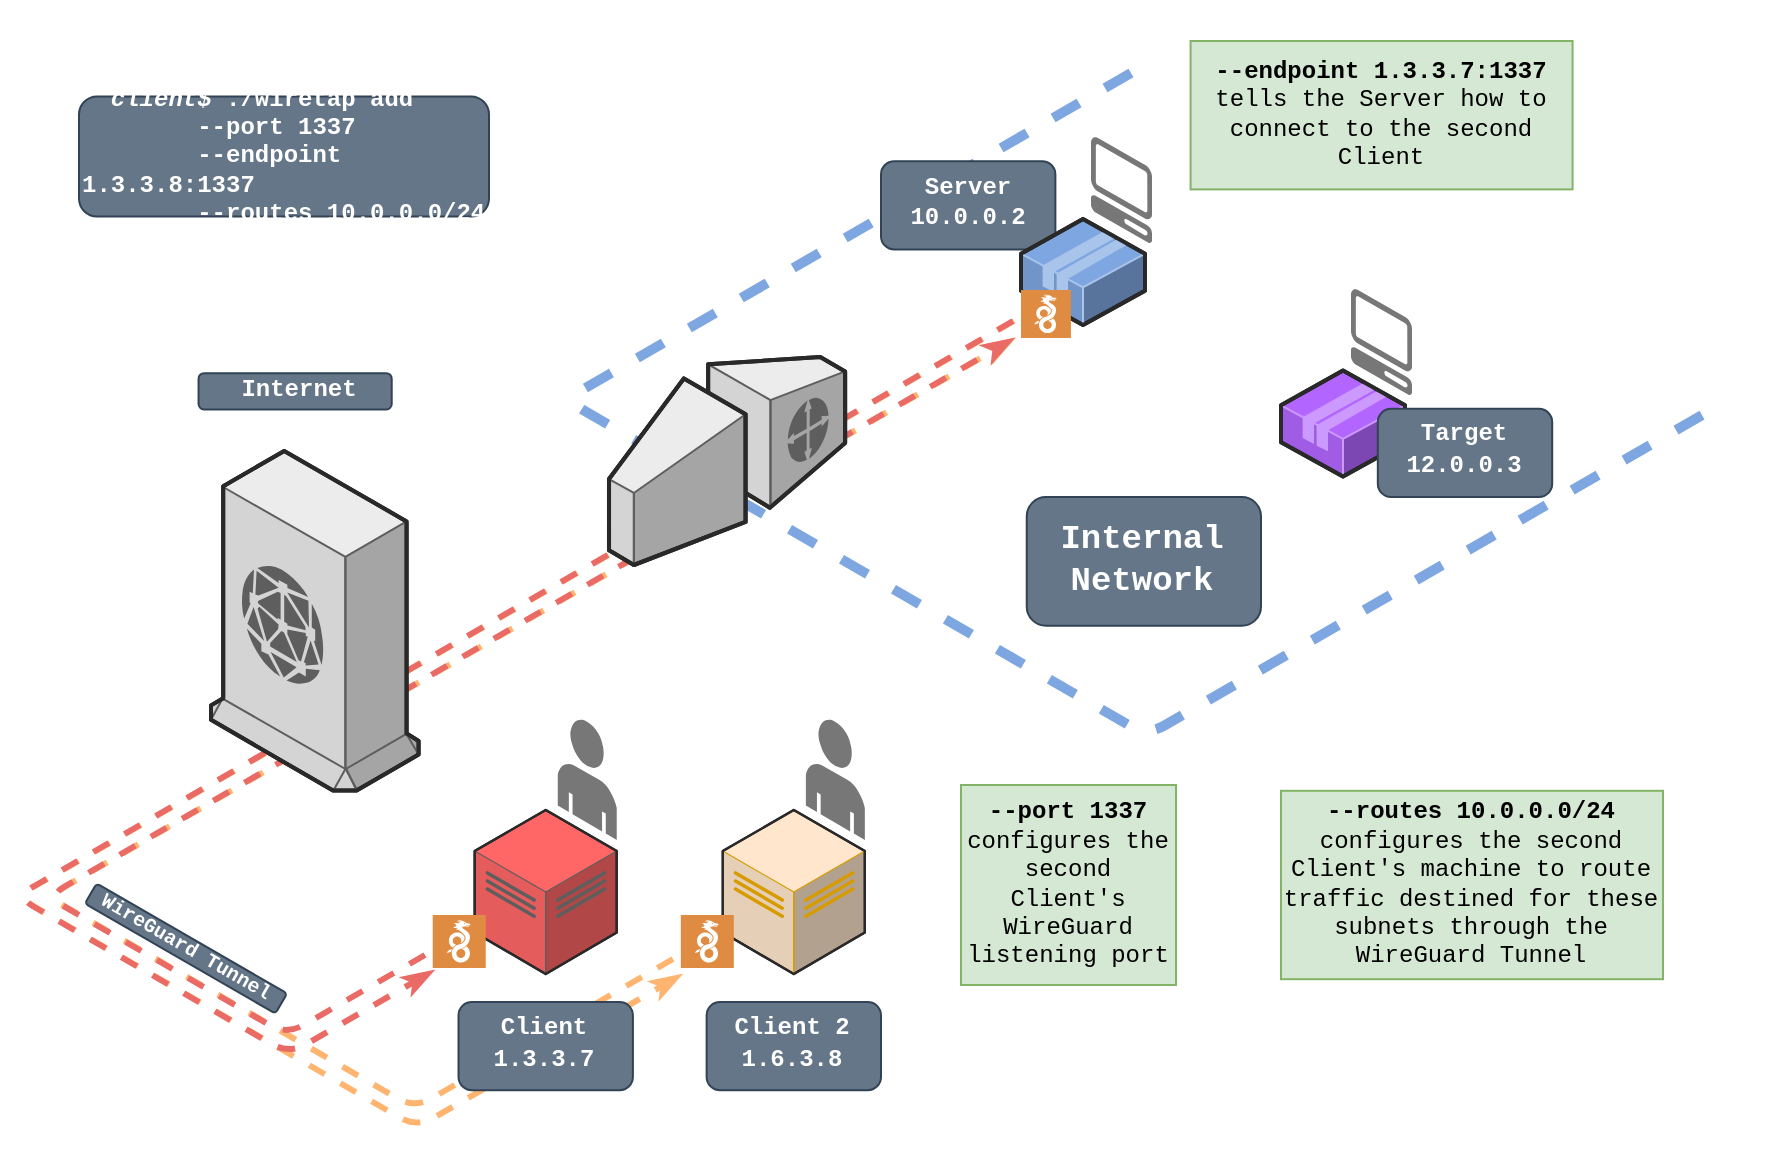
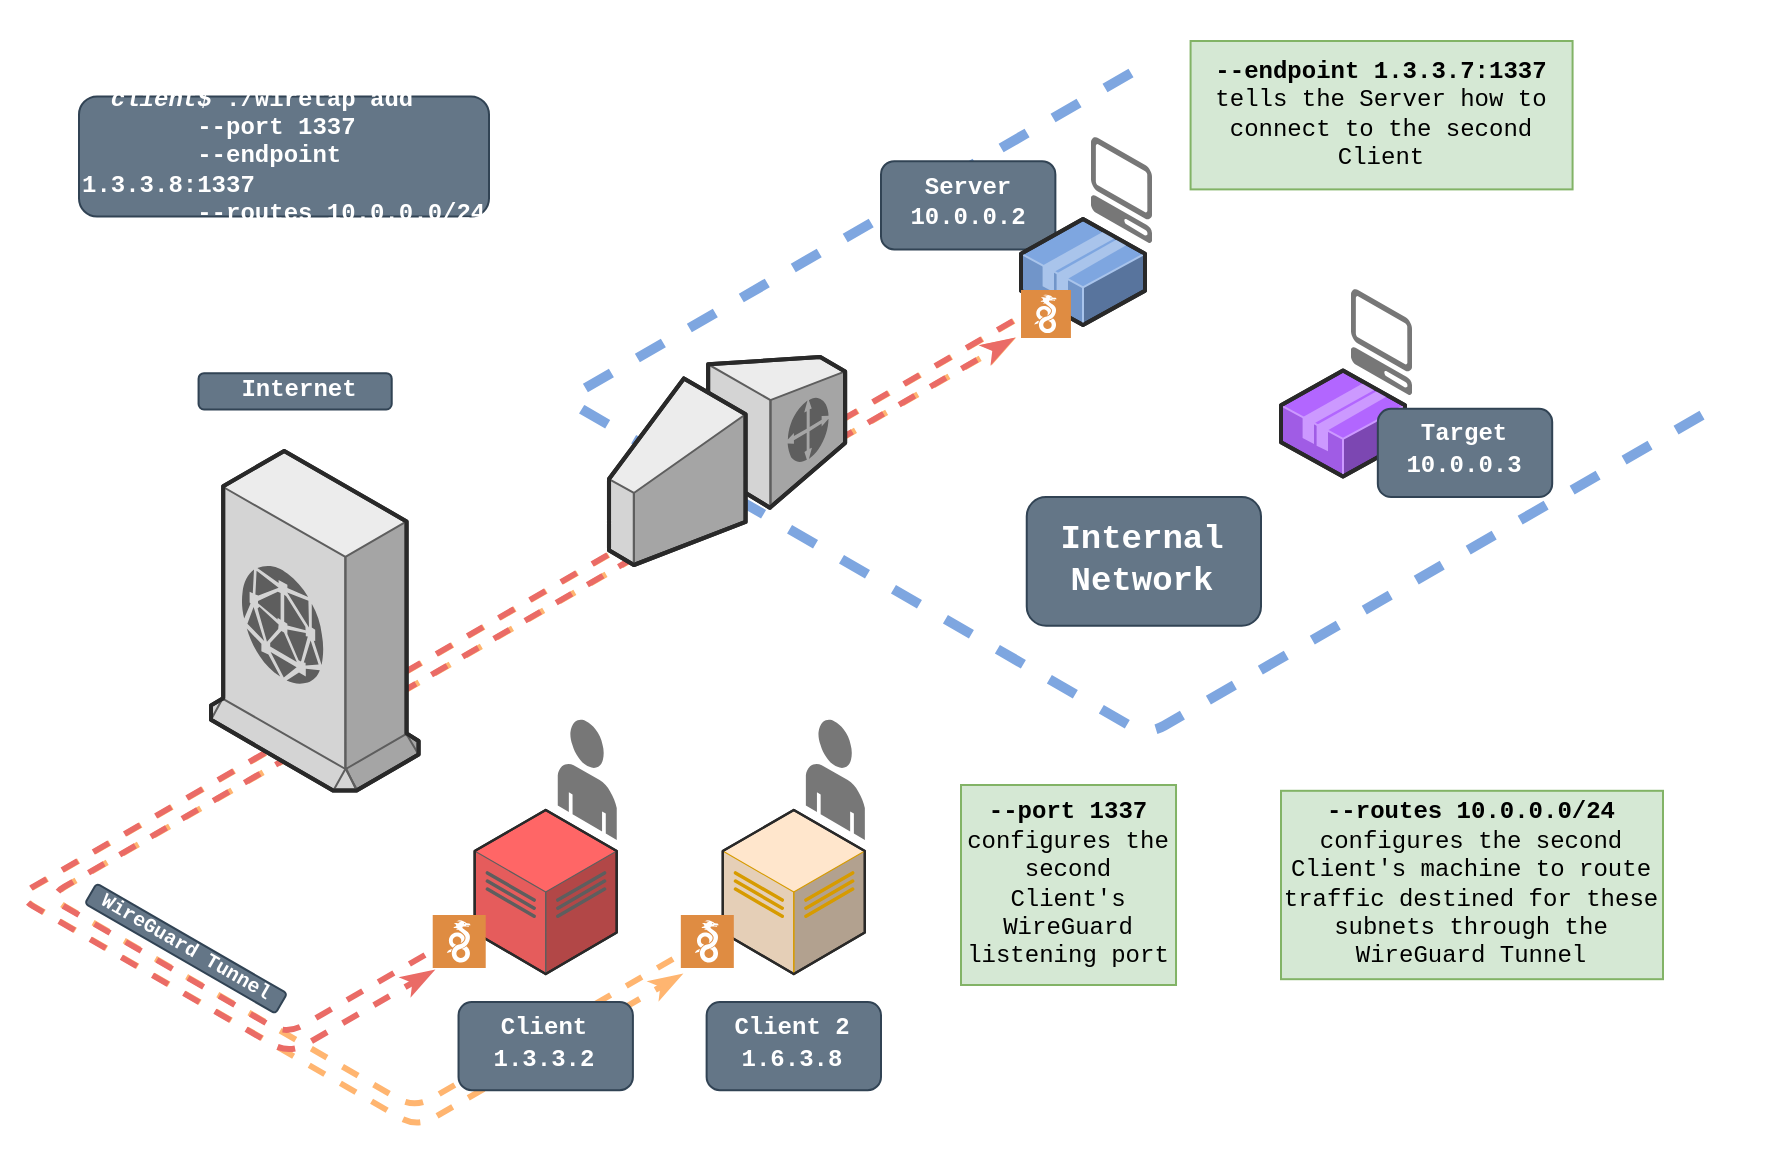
node "12.0.0.3": label "12.0.0.3" -> "10.0.0.3"
node "1.3.3.7": label "1.3.3.7" -> "1.3.3.2"
